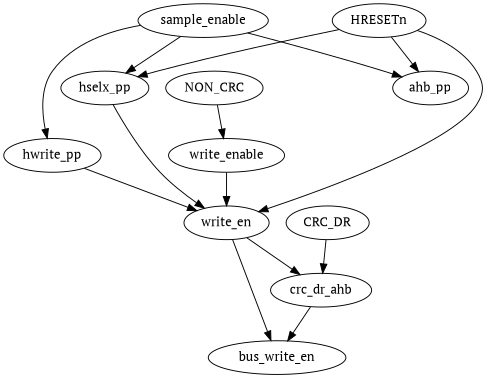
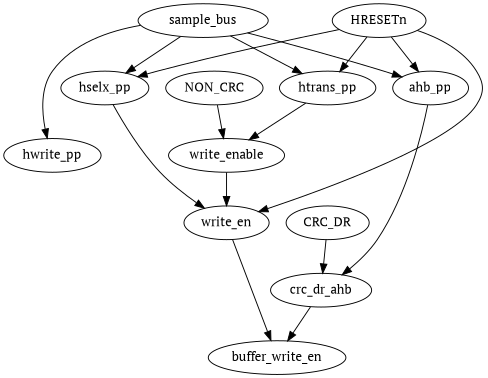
node "sample_enable": label "sample_enable" -> "sample_bus"
node "htrans_pp": added
edge "hwrite_pp" -> "write_en": removed
edge "write_en" -> "crc_dr_ahb": now "ahb_pp" -> "crc_dr_ahb"
node "bus_write_en": label "bus_write_en" -> "buffer_write_en"
